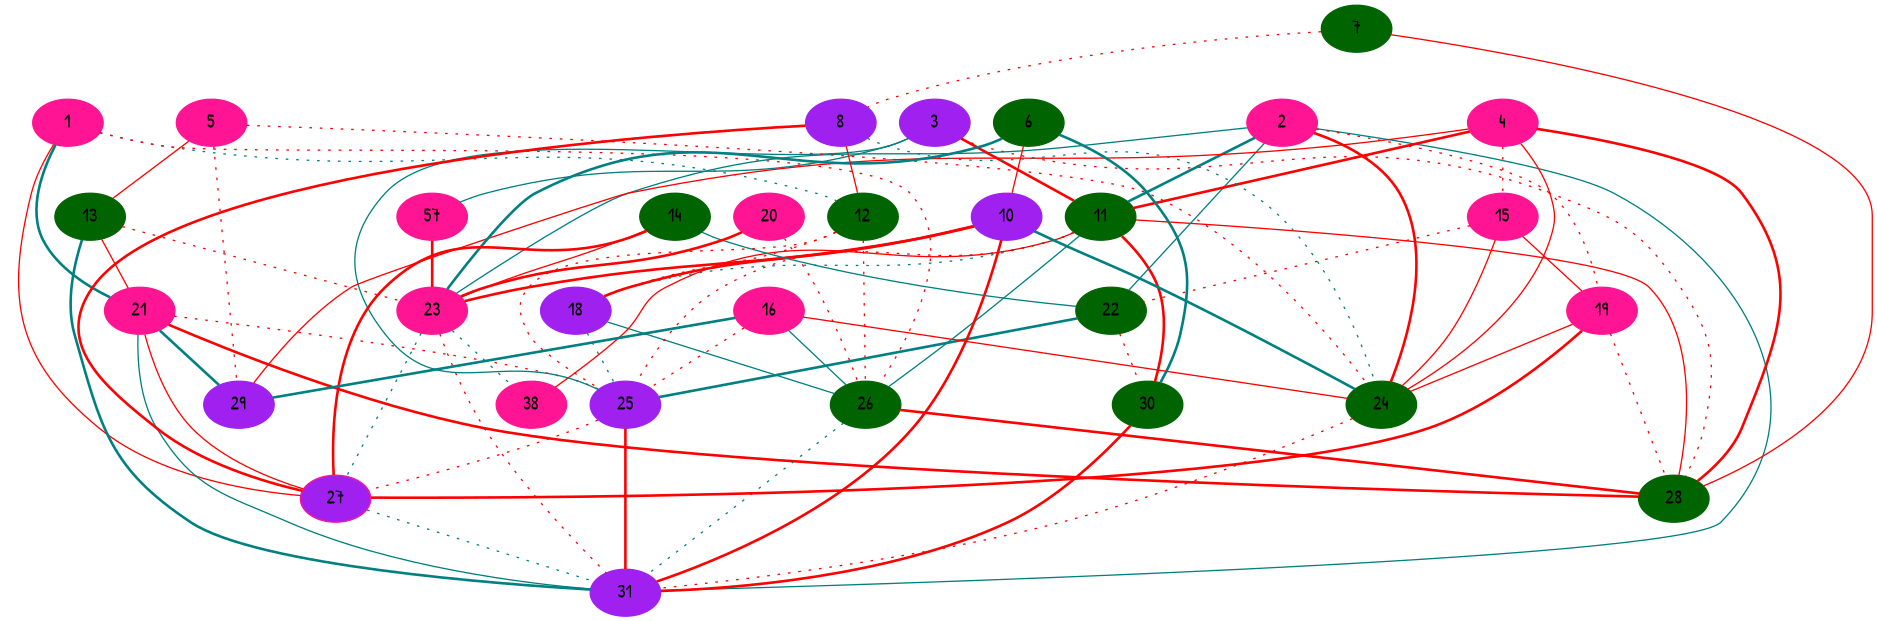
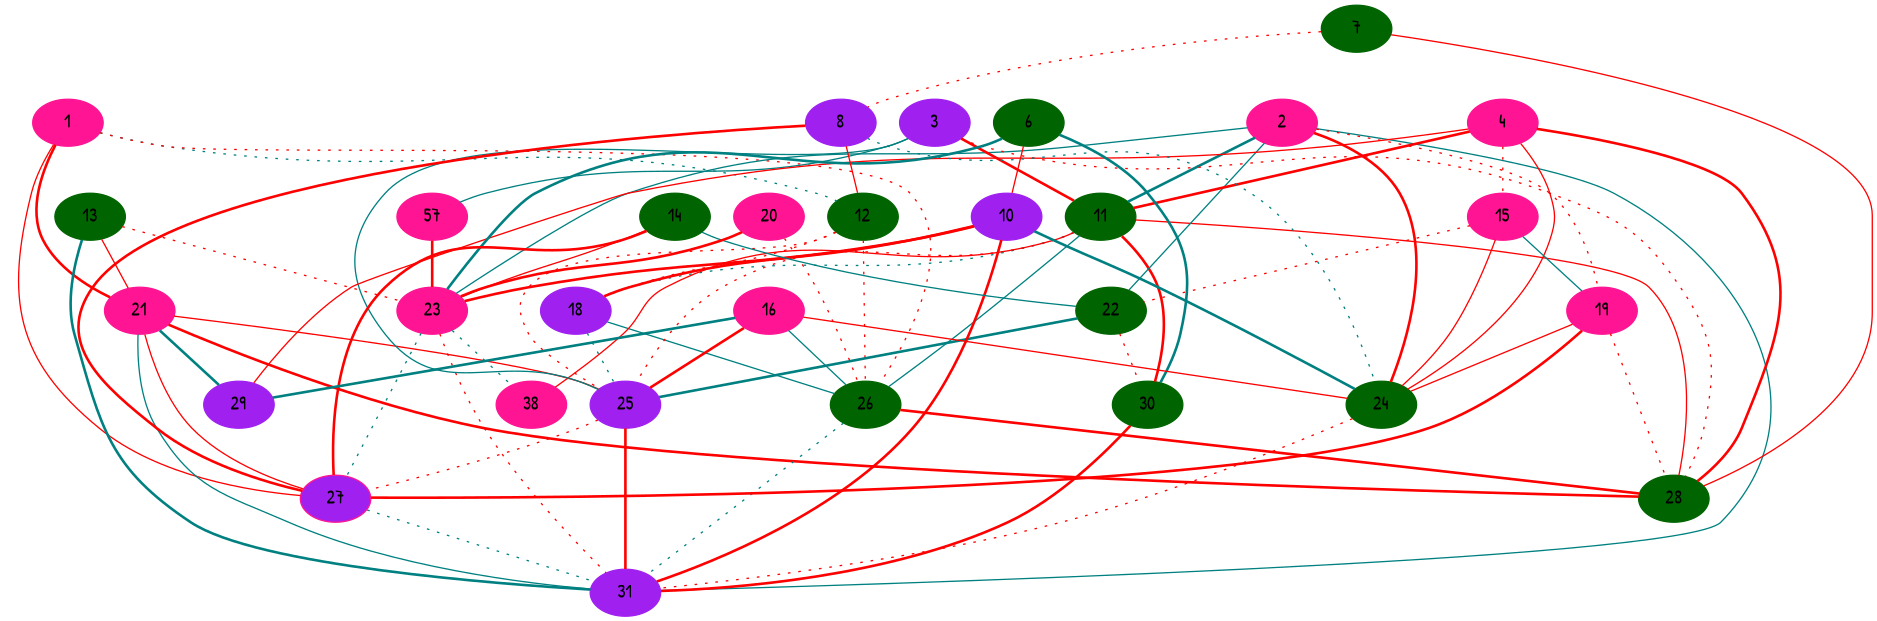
node "5": removed
edge "1" -- "21": color teal -> red
edge "15" -- "19": color red -> teal
edge "21" -- "25": style dotted -> solid
edge "16" -- "25": style dotted -> bold
